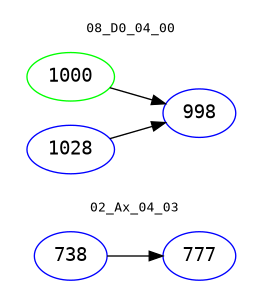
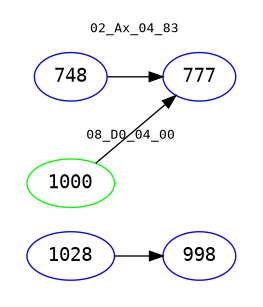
edge "1000" -> "998": now "1000" -> "777"
cluster "02_Ax_04_03": label "02_Ax_04_03" -> "02_Ax_04_83"
node "738": label "738" -> "748"
